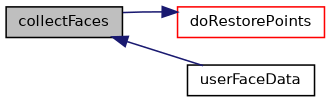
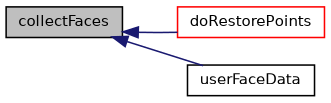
edge "collectFaces" -> "doRestorePoints": reversed
